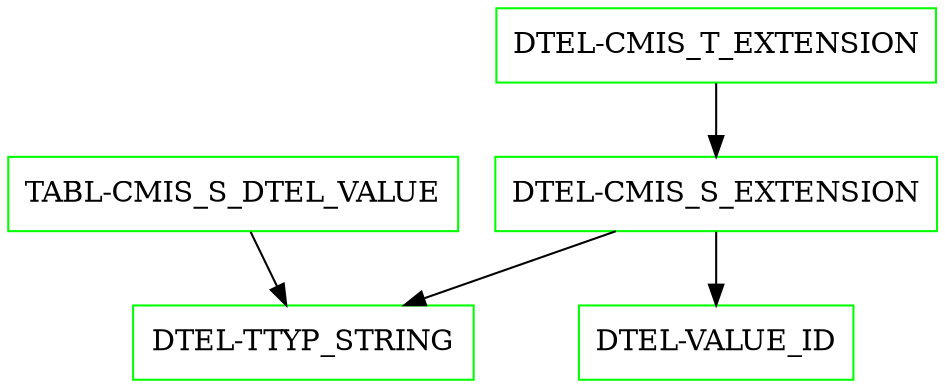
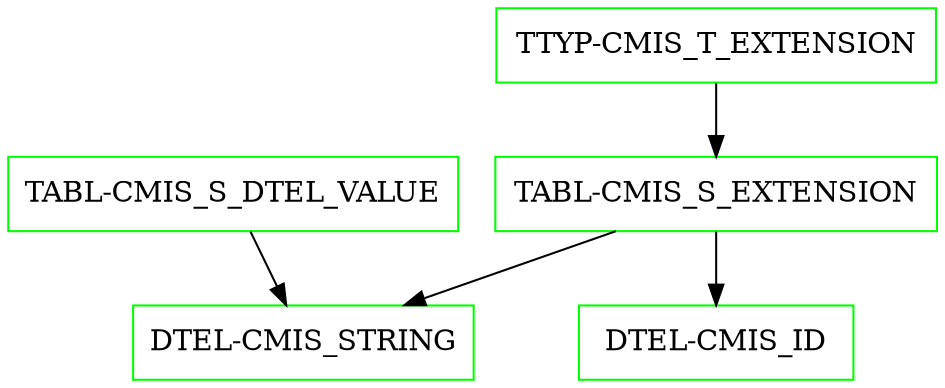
node "DTEL-CMIS_T_EXTENSION": label "DTEL-CMIS_T_EXTENSION" -> "TTYP-CMIS_T_EXTENSION"
node "DTEL-CMIS_S_EXTENSION": label "DTEL-CMIS_S_EXTENSION" -> "TABL-CMIS_S_EXTENSION"
node "DTEL-TTYP_STRING": label "DTEL-TTYP_STRING" -> "DTEL-CMIS_STRING"
node "DTEL-VALUE_ID": label "DTEL-VALUE_ID" -> "DTEL-CMIS_ID"
